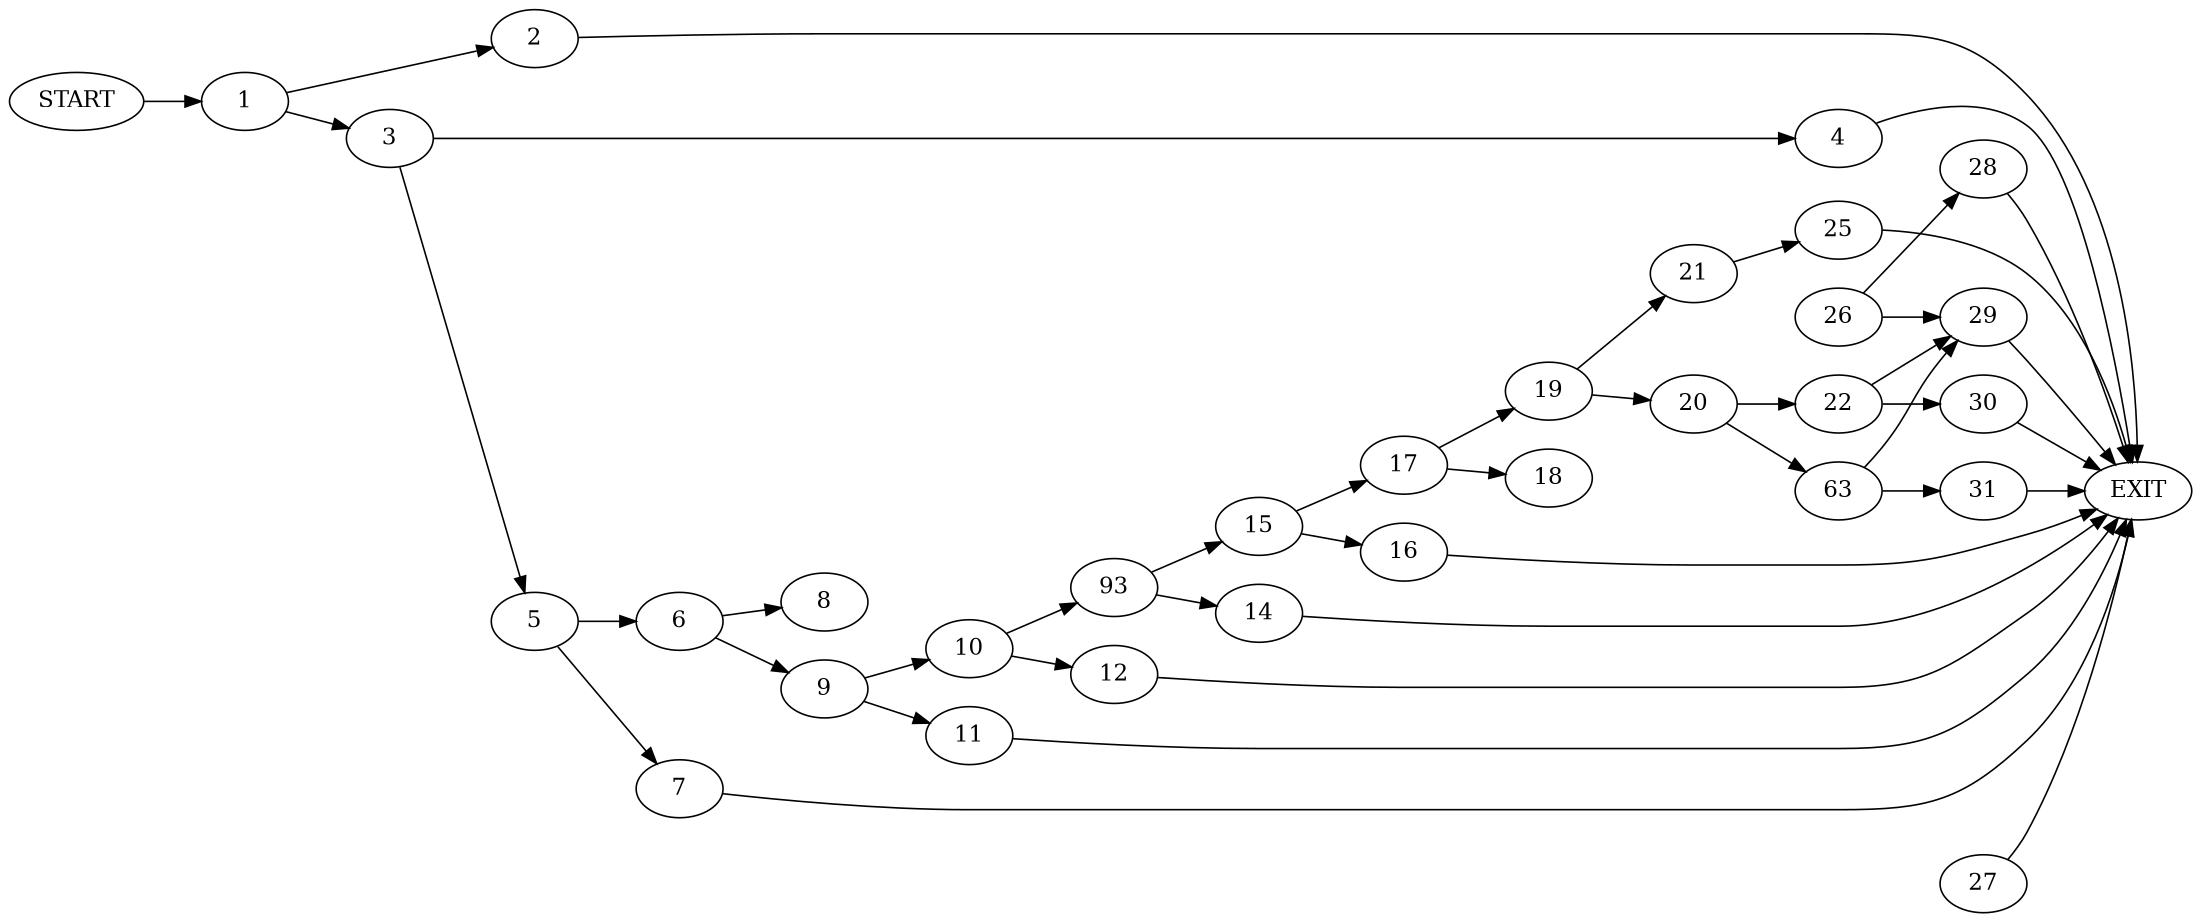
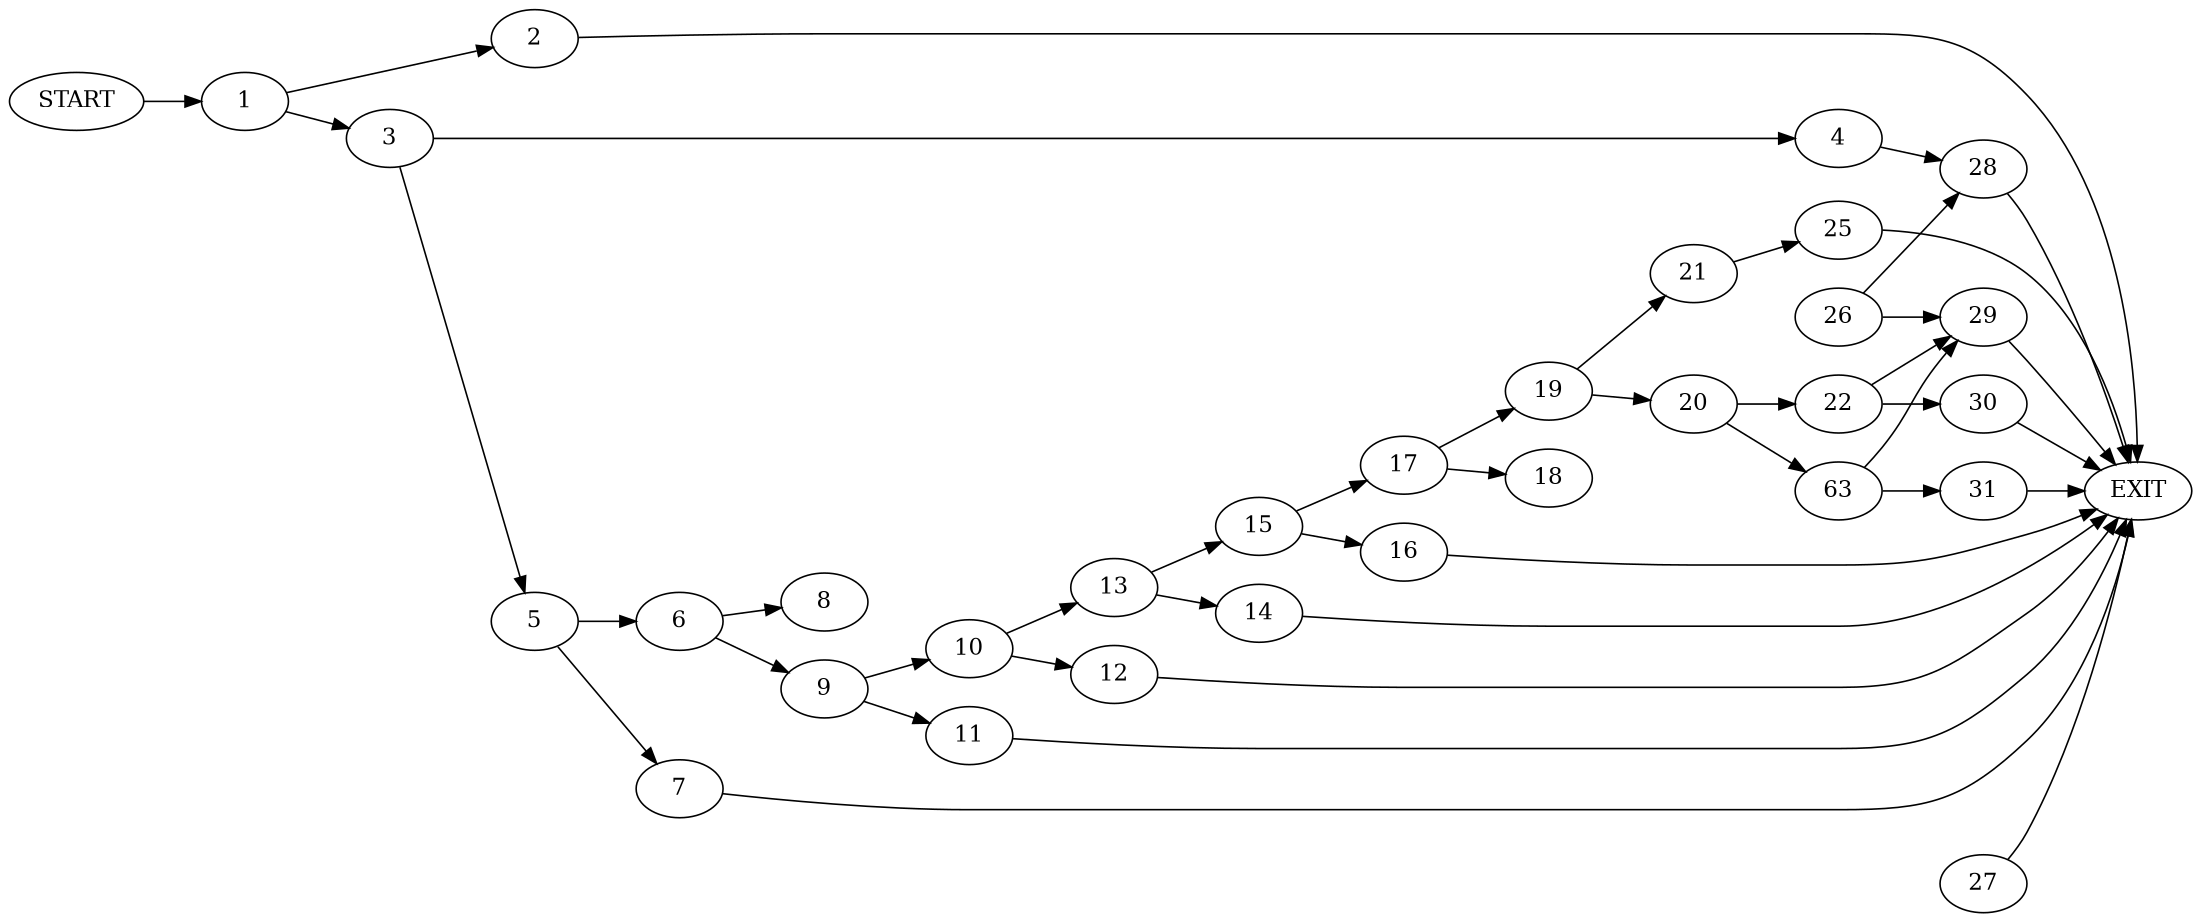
edge "4" -> "EXIT": now "4" -> "28"
node "93": label "93" -> "13"
